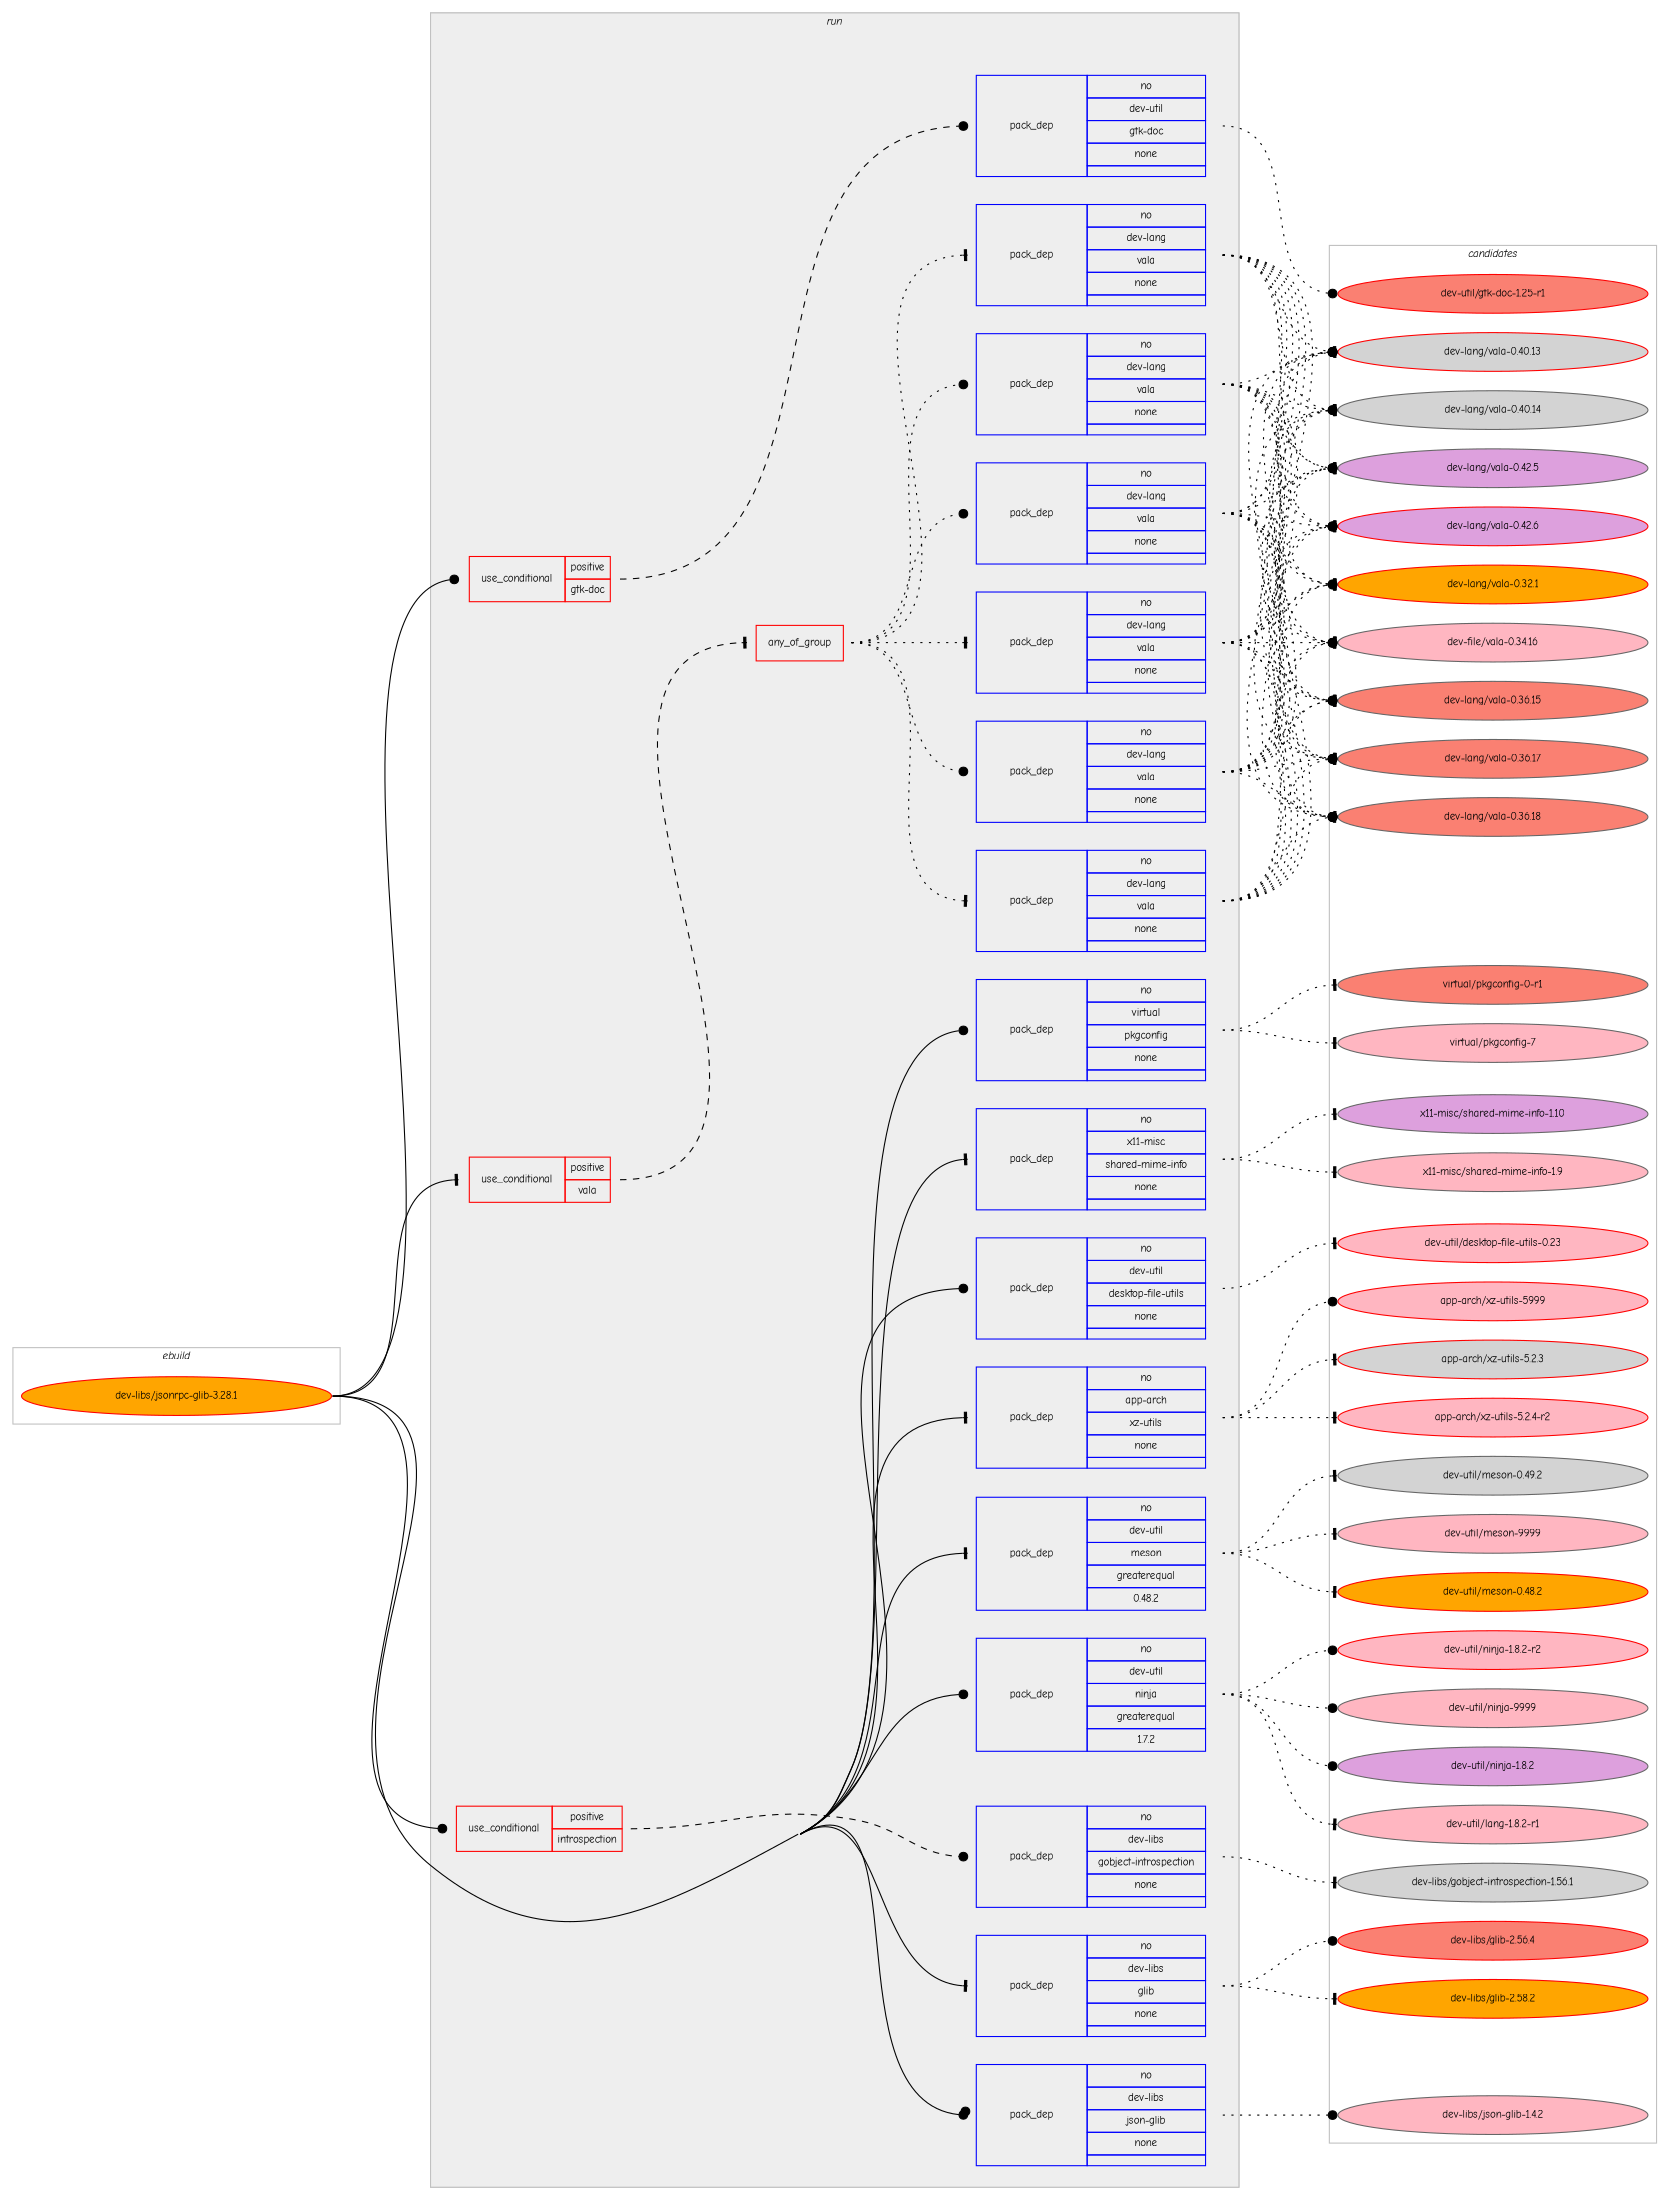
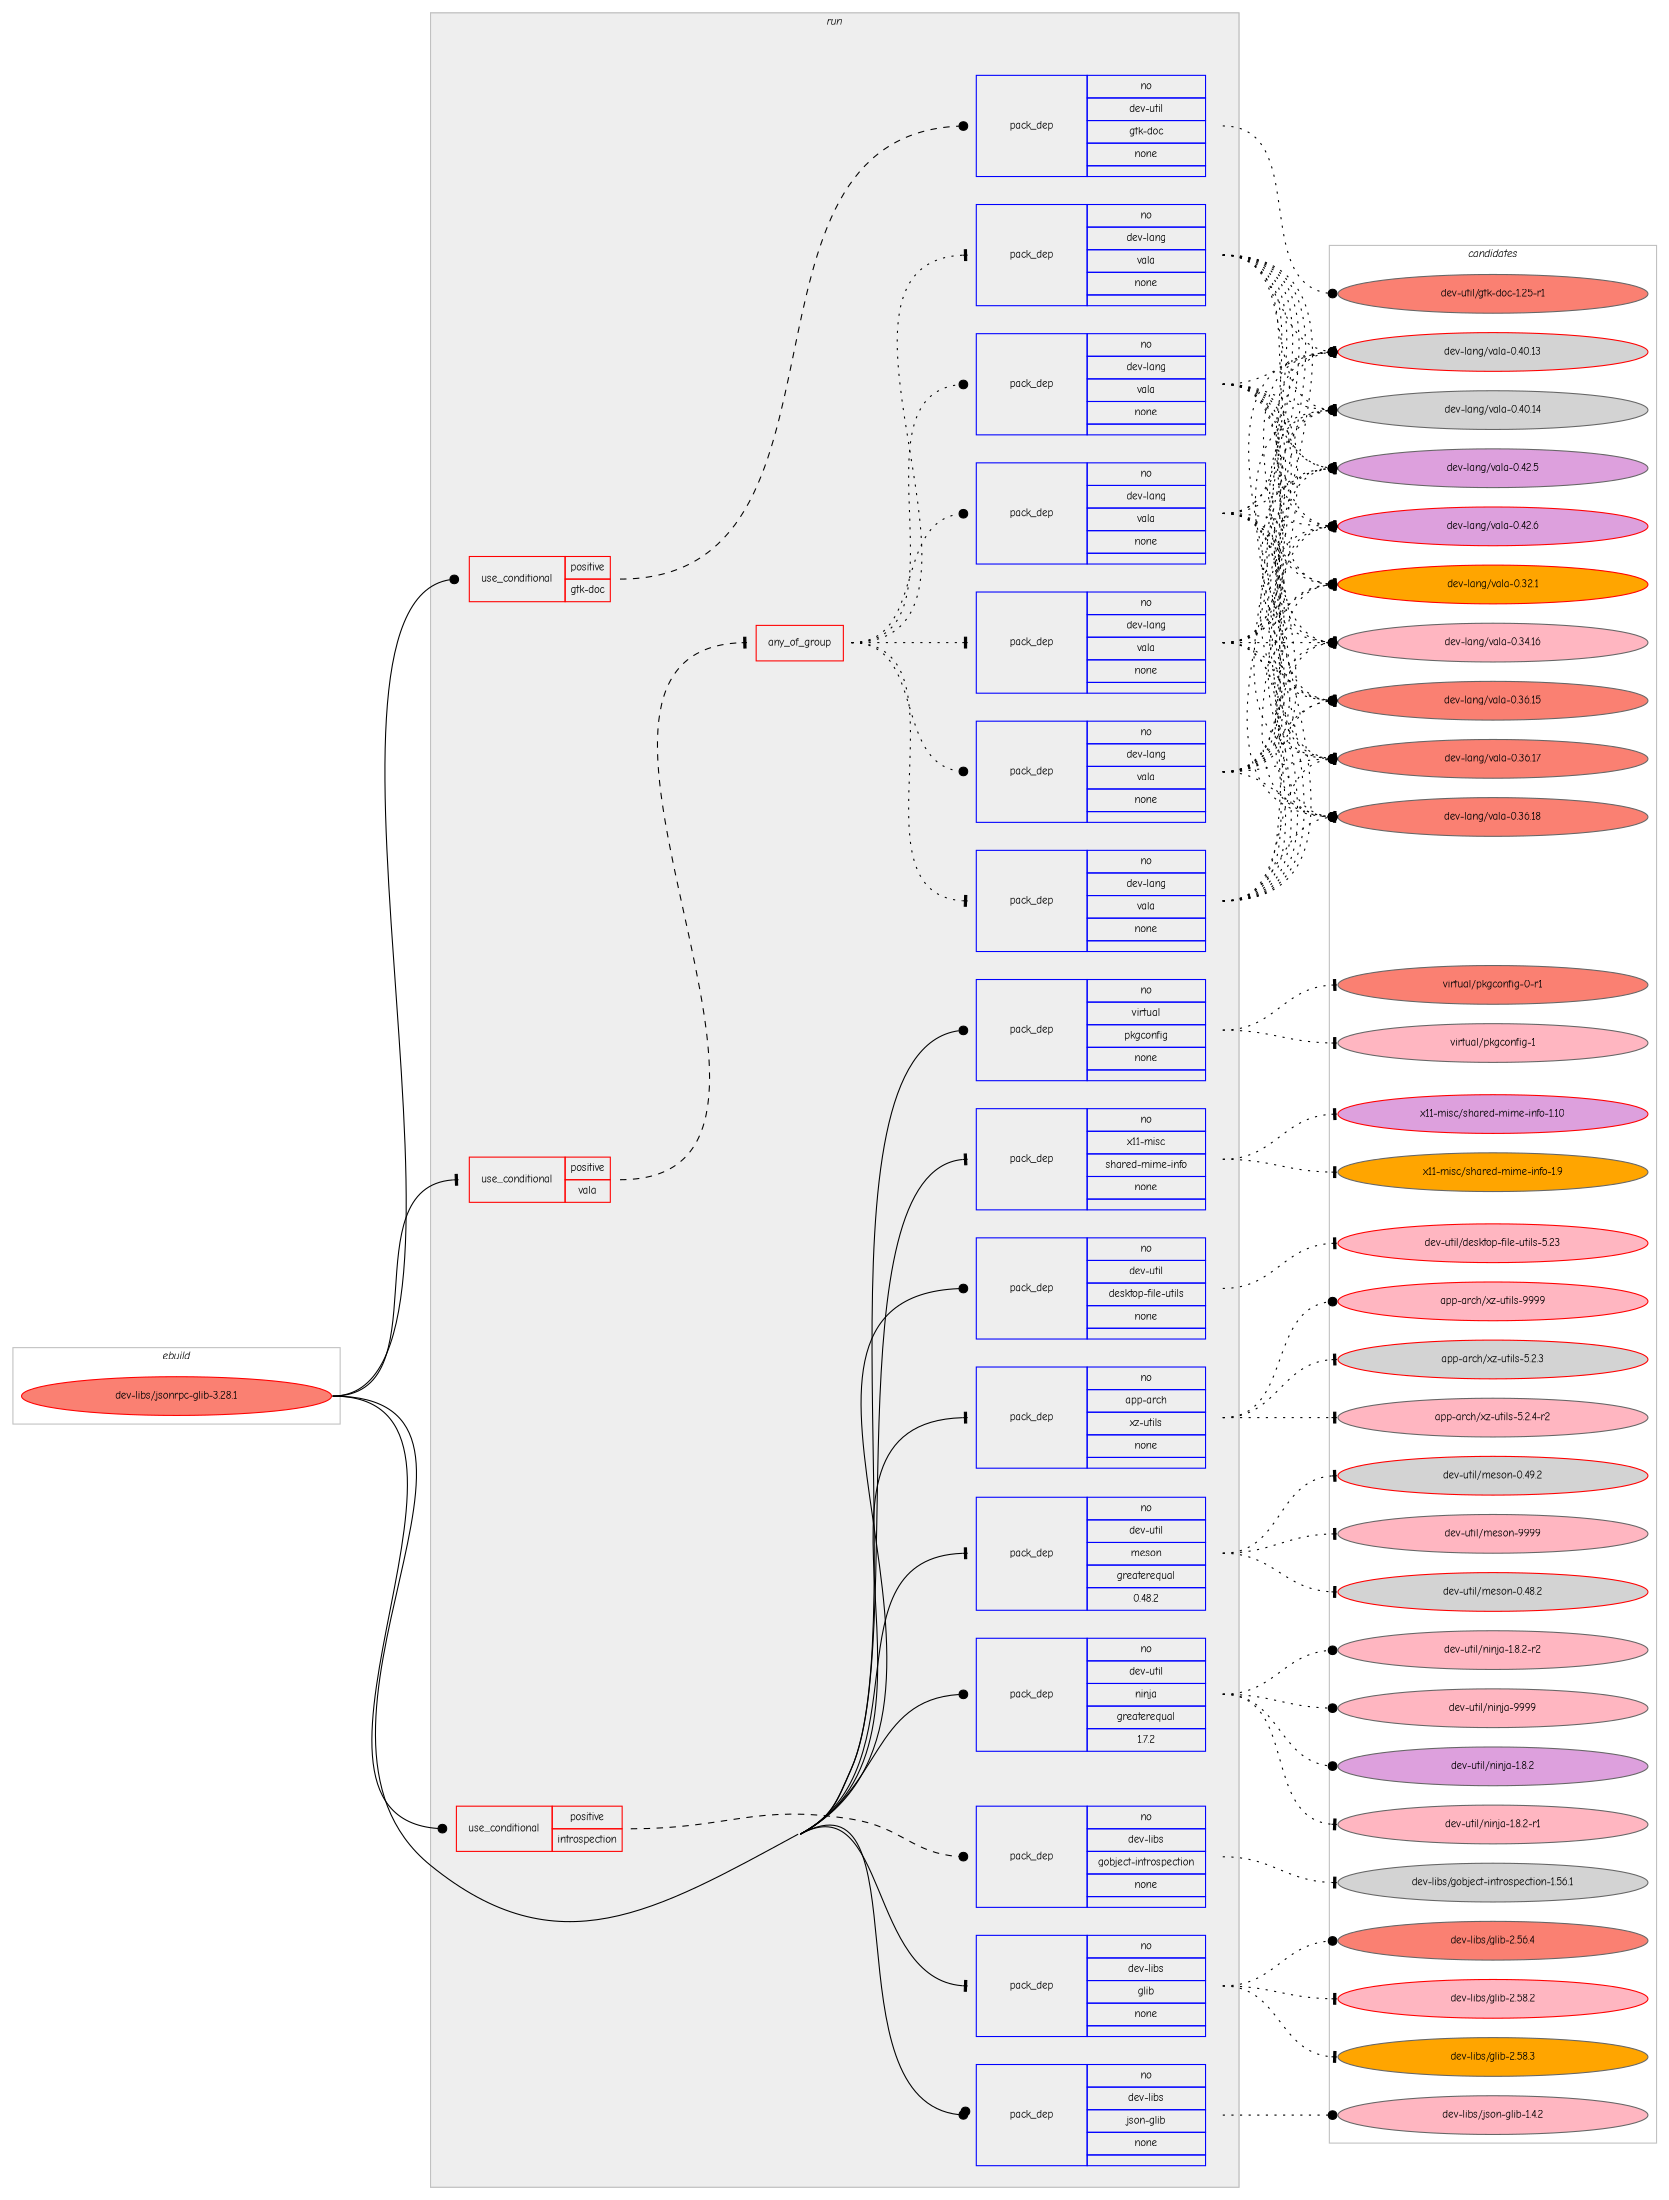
node "dev-util/gtk-doc-1.25-r1": color red -> gray40
node "dev-file/vala-0.34.16": label "dev-file/vala-0.34.16" -> "dev-lang/vala-0.34.16"
node "virtual/pkgconfig-7": label "virtual/pkgconfig-7" -> "virtual/pkgconfig-1"
node "x11-misc/shared-mime-info-1.10": color gray40 -> red
node "x11-misc/shared-mime-info-1.9": fillcolor lightpink -> orange
node "dev-util/desktop-file-utils-0.23": label "dev-util/desktop-file-utils-0.23" -> "dev-util/desktop-file-utils-5.23"
node "app-arch/xz-utils-5999": label "app-arch/xz-utils-5999" -> "app-arch/xz-utils-9999"
node "dev-libs/jsonrpc-glib-3.28.1": fillcolor orange -> salmon
node "app-arch/xz-utils-5.2.4-r2": color red -> gray40
node "dev-util/meson-0.49.2": color gray40 -> red
node "dev-util/meson-0.48.2": fillcolor orange -> lightgrey
node "dev-util/ninja-1.8.2-r2": color red -> gray40
node "dev-util/lang-1.8.2-r1": label "dev-util/lang-1.8.2-r1" -> "dev-util/ninja-1.8.2-r1"
node "dev-libs/glib-2.56.4": color red -> gray40
node "dev-libs/glib-2.58.2": fillcolor orange -> lightpink
node "dev-libs/glib-2.58.3": added
